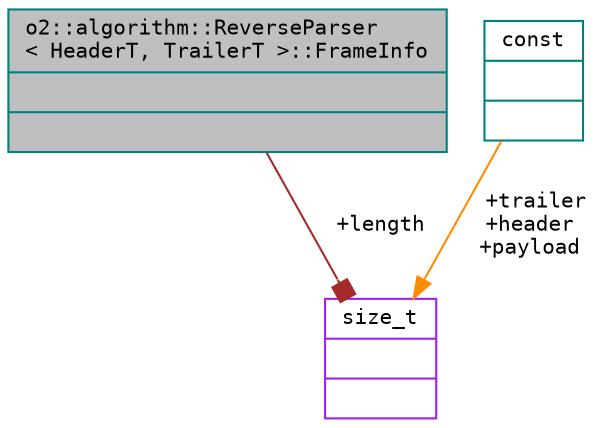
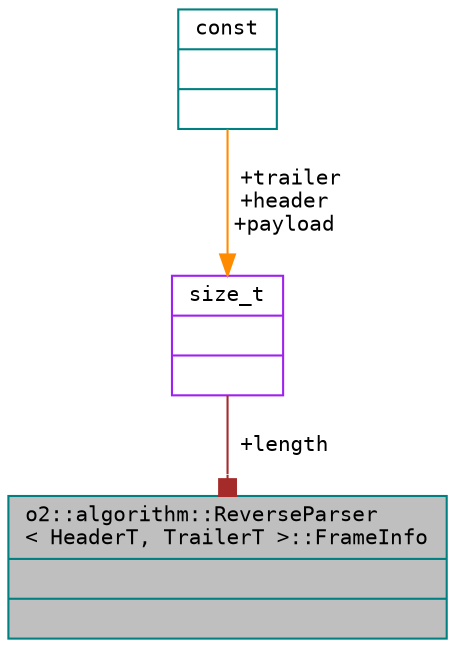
edge "o2::algorithm::ReverseParser" -> "size_t": reversed
